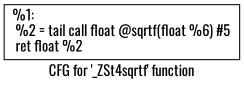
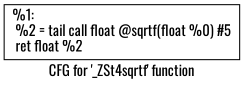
node "%1:": text "%2 = tail call float @sqrtf(float %6) #5" -> "%2 = tail call float @sqrtf(float %0) #5"
